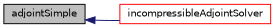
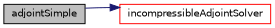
edge "incompressibleAdjointSolver" -> "adjointSimple": reversed
